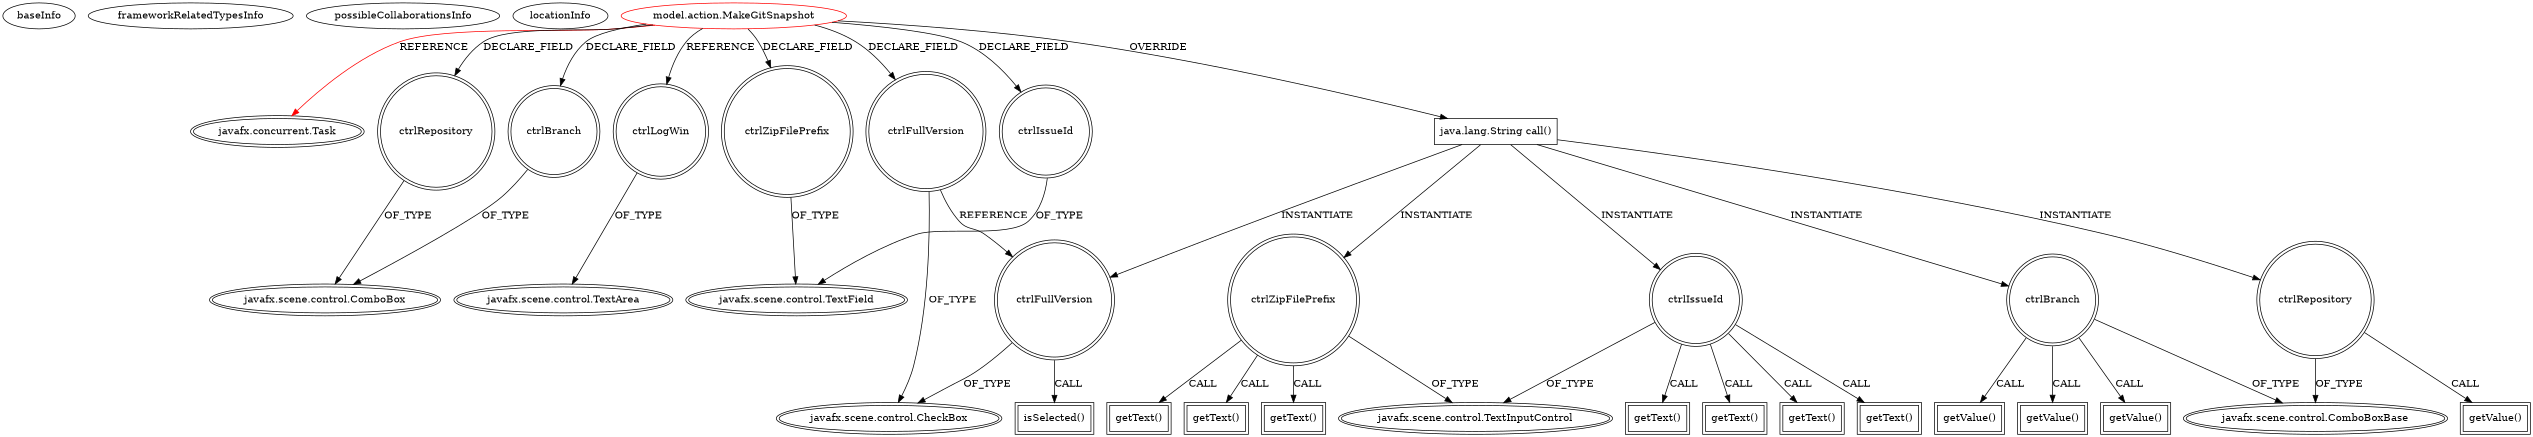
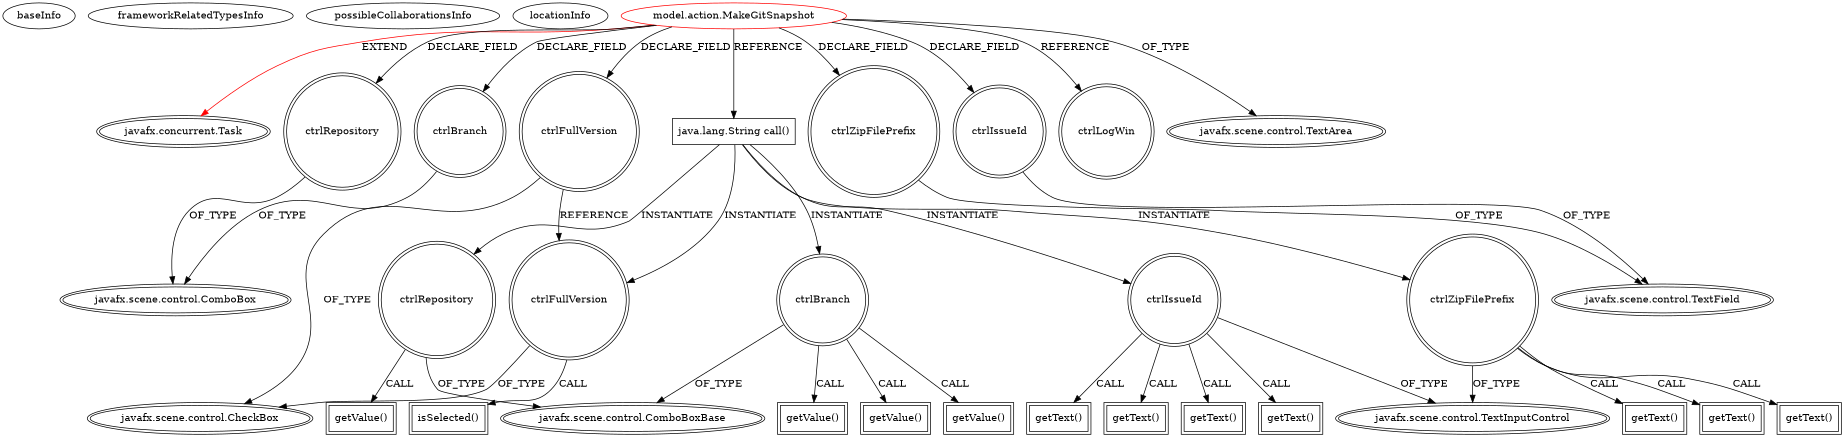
edge "model.action.MakeGitSnapshot" -> "javafx.concurrent.Task": label "REFERENCE" -> "EXTEND"
edge "model.action.MakeGitSnapshot" -> "java.lang.String call()": label "OVERRIDE" -> "REFERENCE"
edge "ctrlLogWin" -> "javafx.scene.control.TextArea": now "model.action.MakeGitSnapshot" -> "javafx.scene.control.TextArea"
